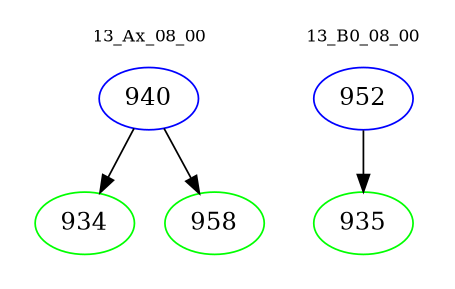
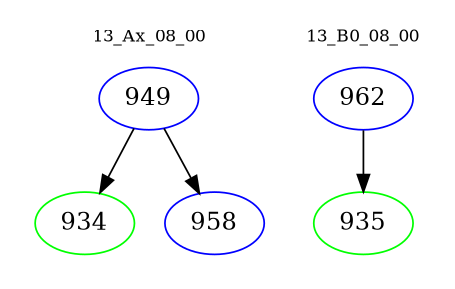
node "940": label "940" -> "949"
node "952": label "952" -> "962"
node "958": color green -> blue
